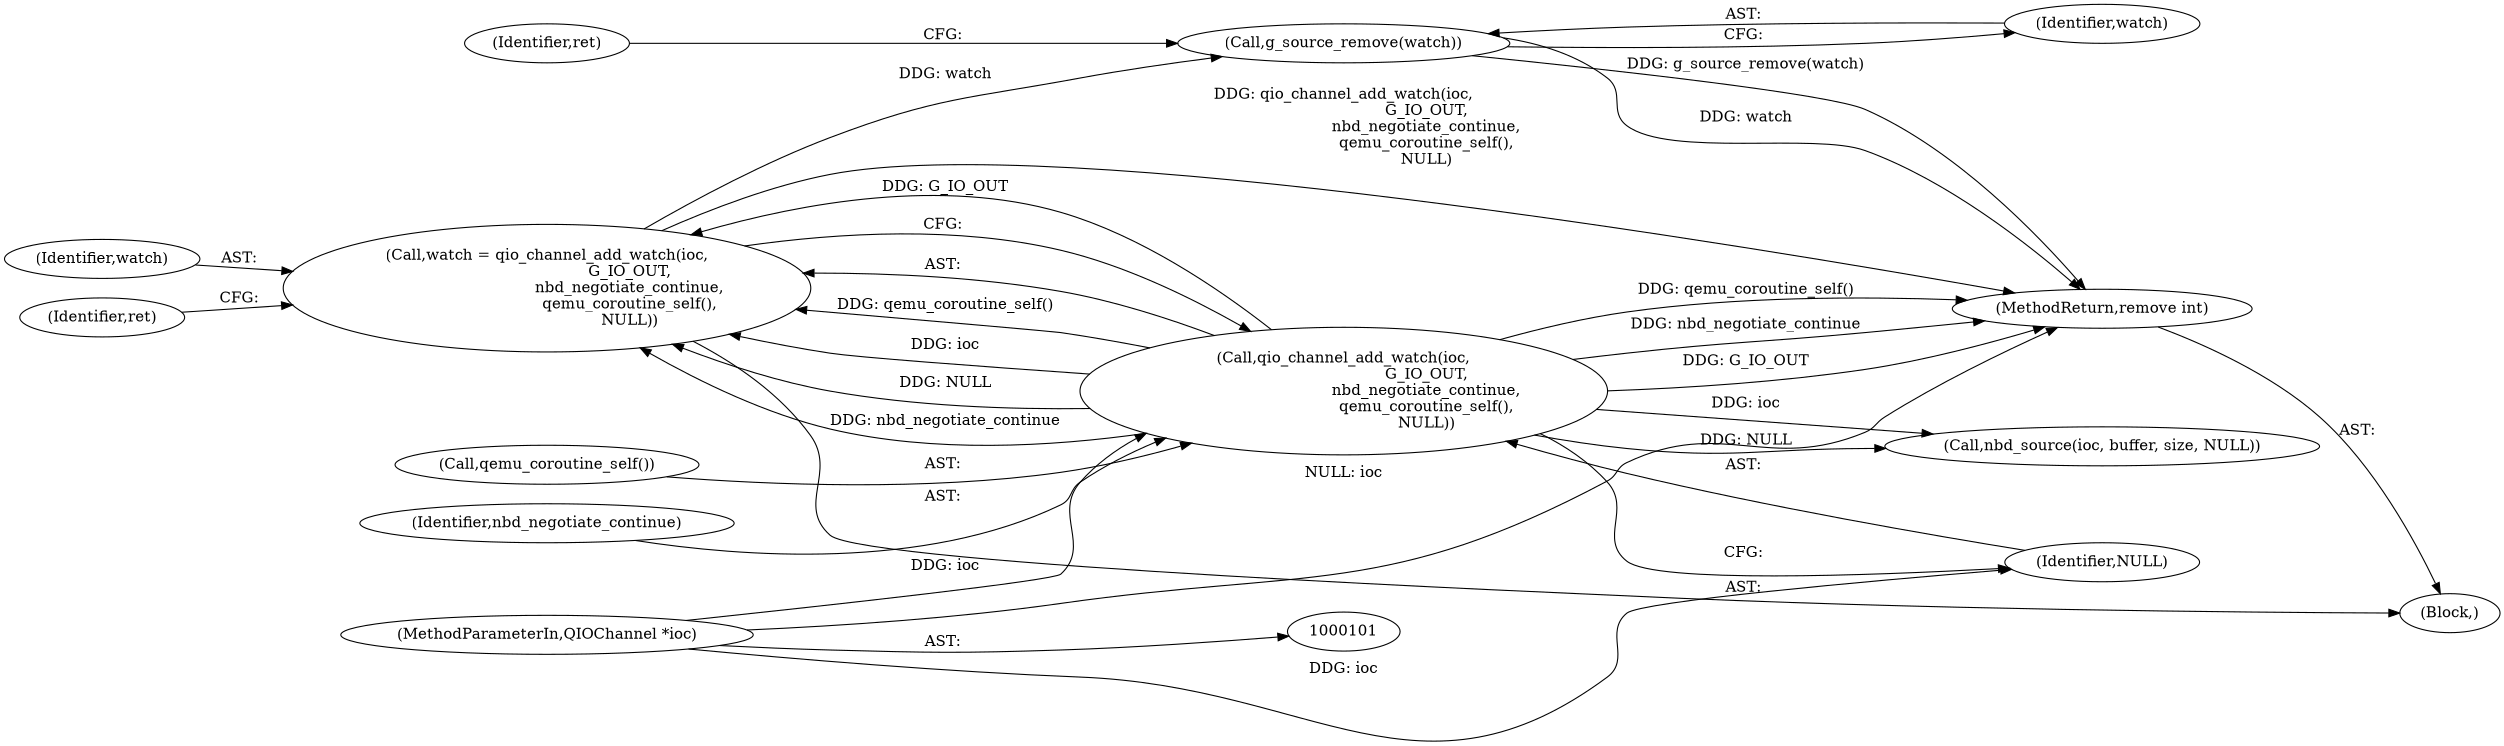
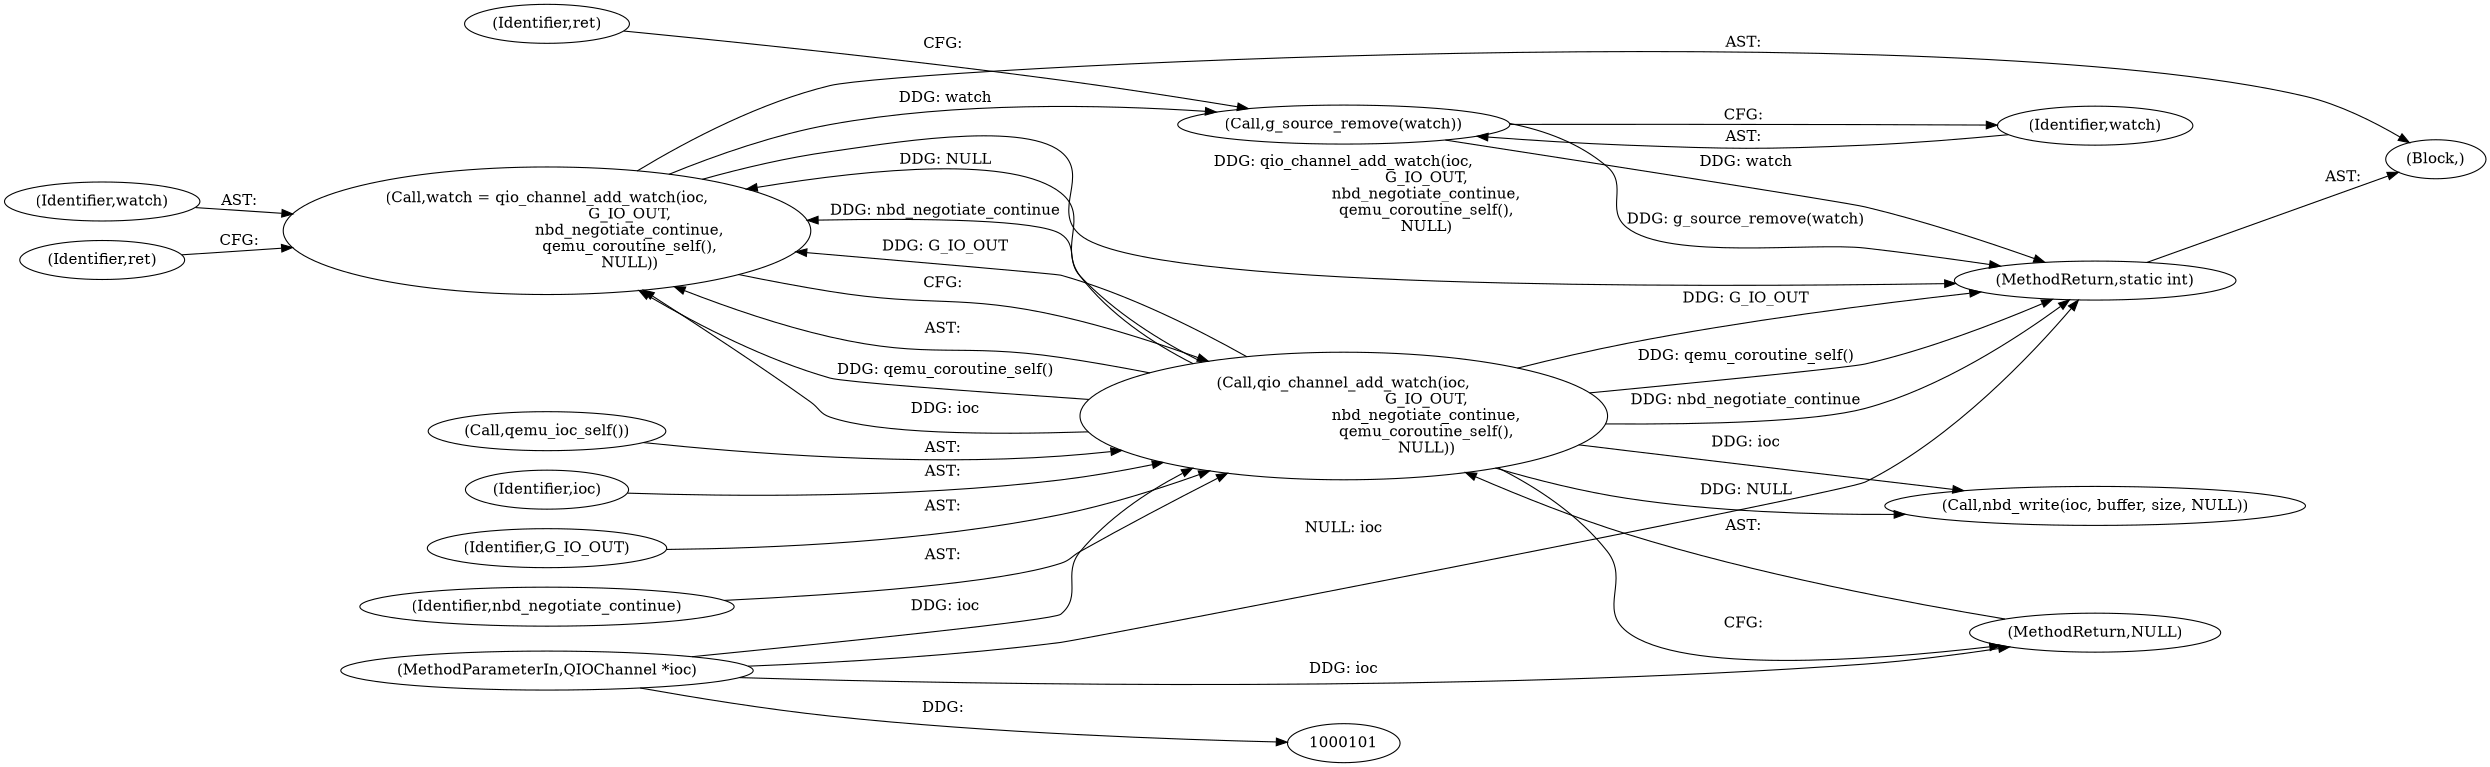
node "(MethodReturn,remove int)": label "(MethodReturn,remove int)" -> "(MethodReturn,static int)"
node "(Call,nbd_source(ioc, buffer, size, NULL))": label "(Call,nbd_source(ioc, buffer, size, NULL))" -> "(Call,nbd_write(ioc, buffer, size, NULL))"
node "(Call,qemu_coroutine_self())": label "(Call,qemu_coroutine_self())" -> "(Call,qemu_ioc_self())"
node "(Identifier,ioc)": added
node "(Identifier,G_IO_OUT)": added
node "(Identifier,NULL)": label "(Identifier,NULL)" -> "(MethodReturn,NULL)"
edge "(MethodParameterIn,QIOChannel *ioc)" -> "1000101": label "AST: " -> "DDG: "
